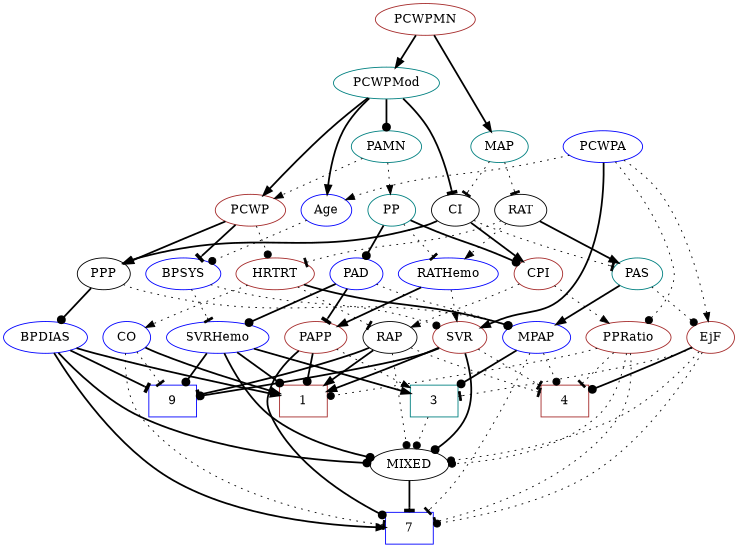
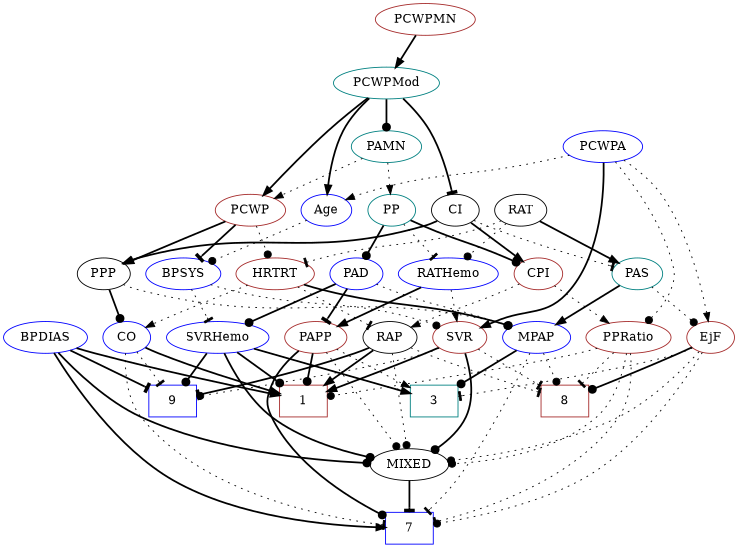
node "MAP": removed
edge "RAT" -> "RATHemo": arrowhead normal -> dot
edge "PPP" -> "BPDIAS": now "PPP" -> "CO"
edge "SVR" -> "9": style bold -> dotted
node "4": label "4" -> "8"
edge "3" -> "MIXED": now "PAPP" -> "MIXED"
